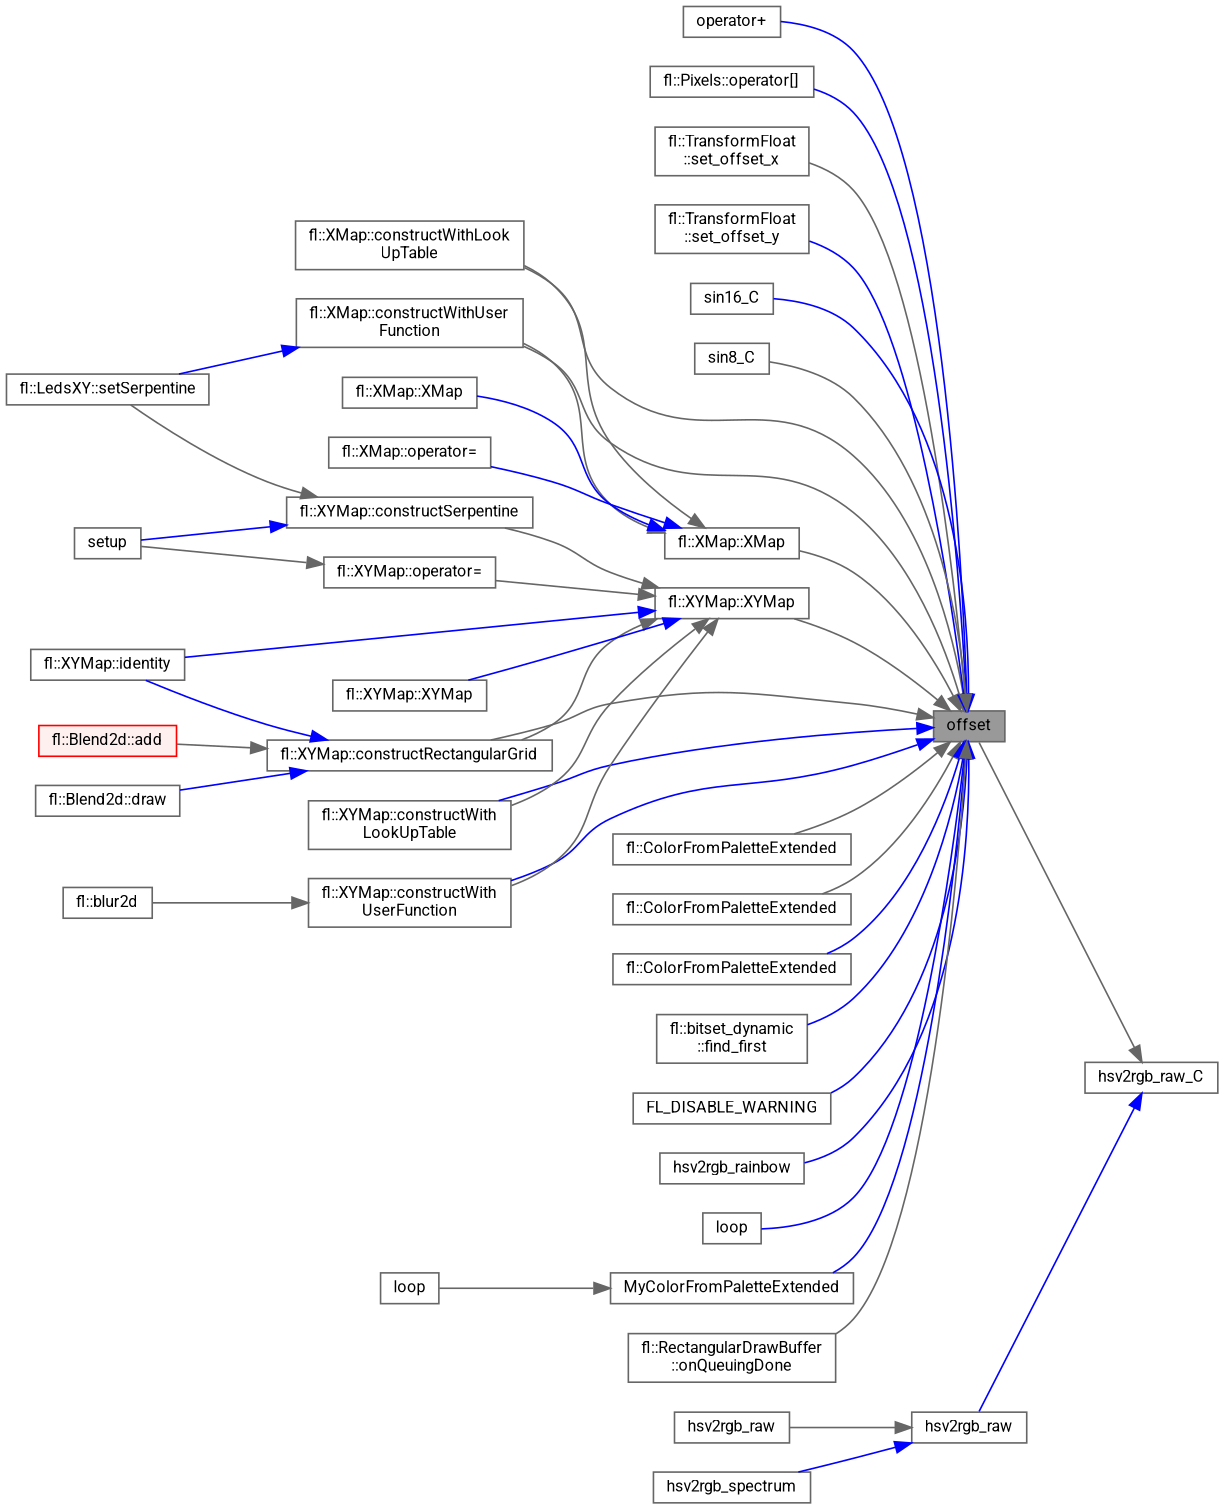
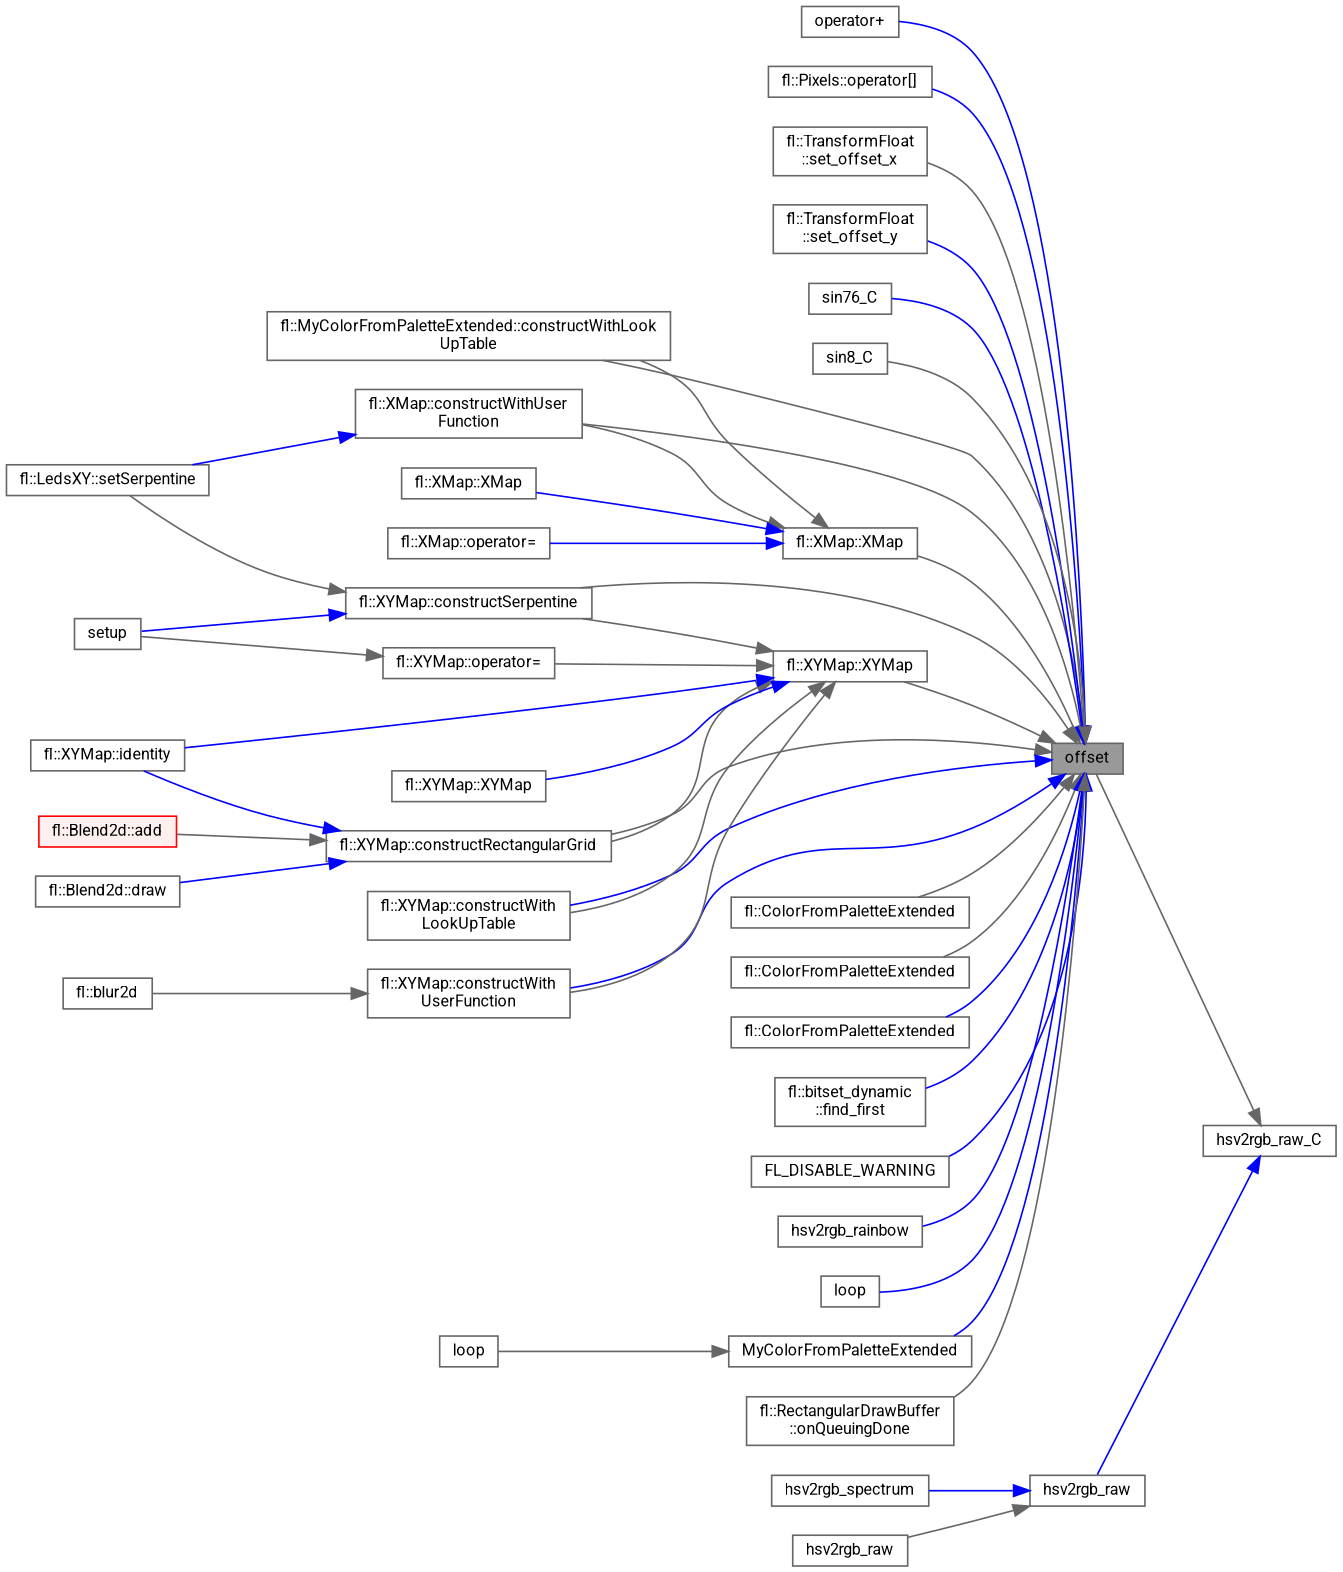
node "fl::XMap::constructWithLook UpTable": label "fl::XMap::constructWithLook UpTable" -> "fl::MyColorFromPaletteExtended::constructWithLook UpTable"
node "sin16_C": label "sin16_C" -> "sin76_C"
edge "fl::XYMap::constructSerpentine" -> "offset": added
